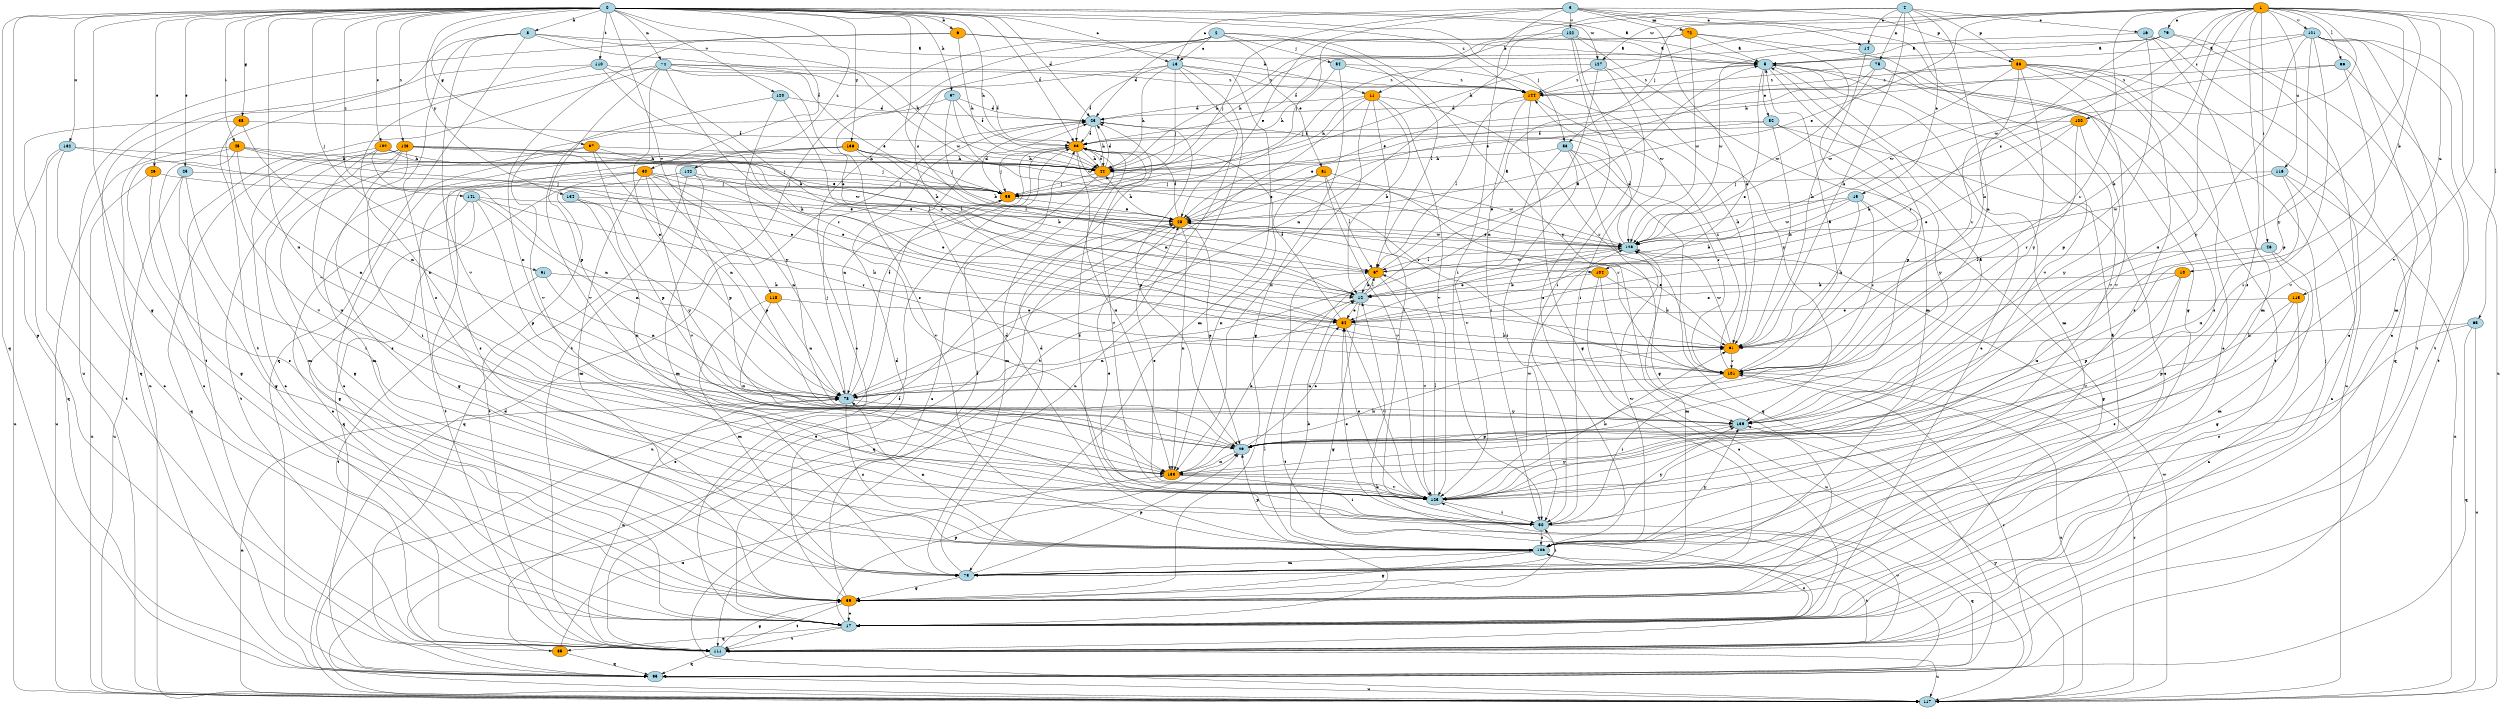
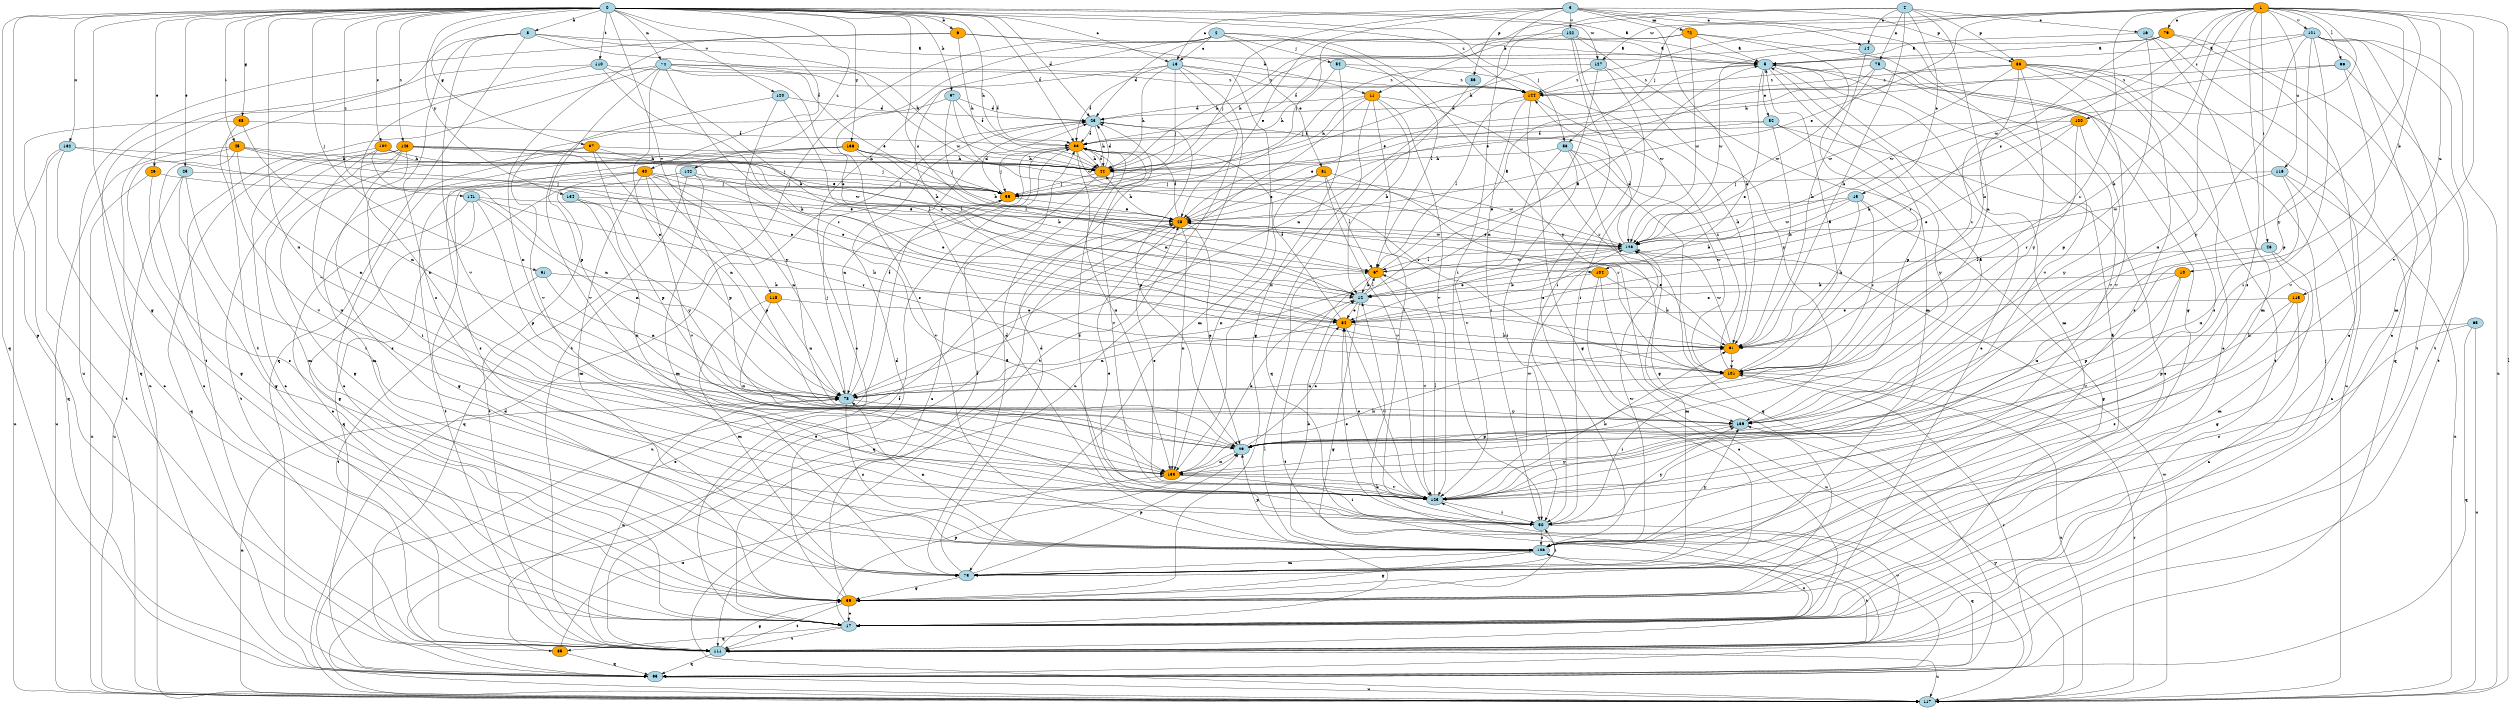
node "79": fillcolor lightblue -> orange
edge "1" -> "65": now "1" -> "117"
node "86": added
edge "53" -> "101": label "r" -> "w"
edge "33" -> "73": label "m" -> "a"
